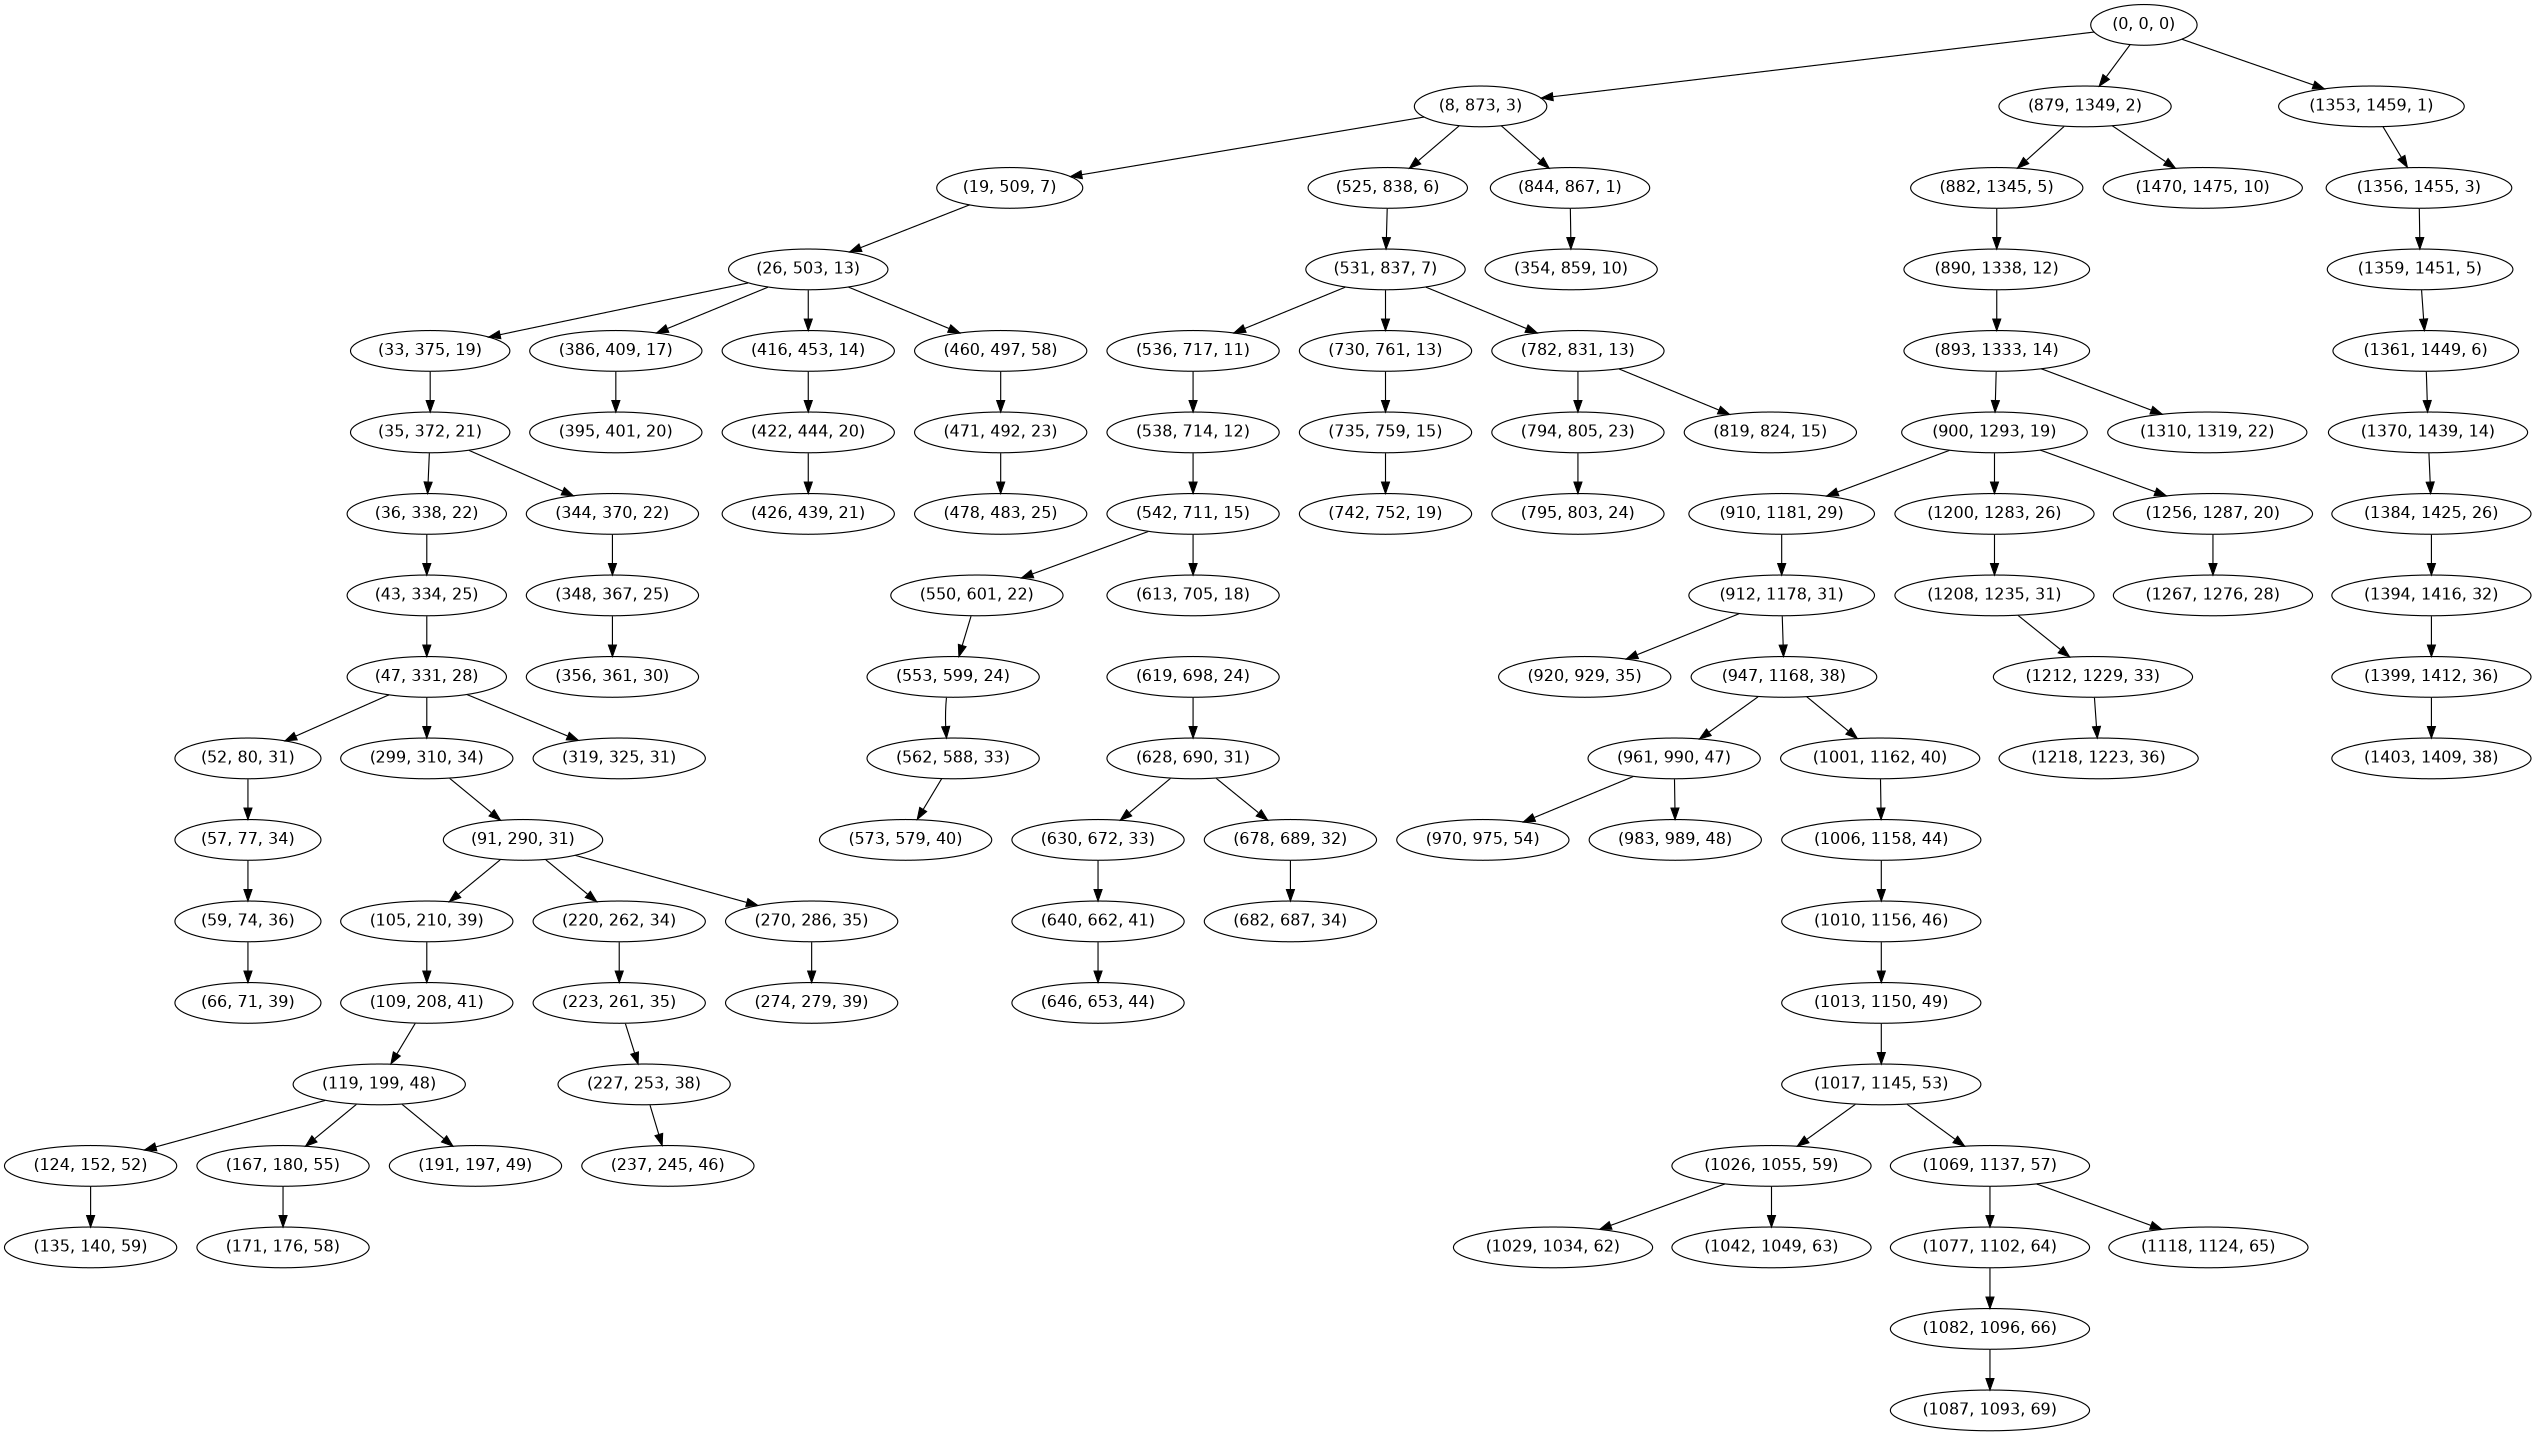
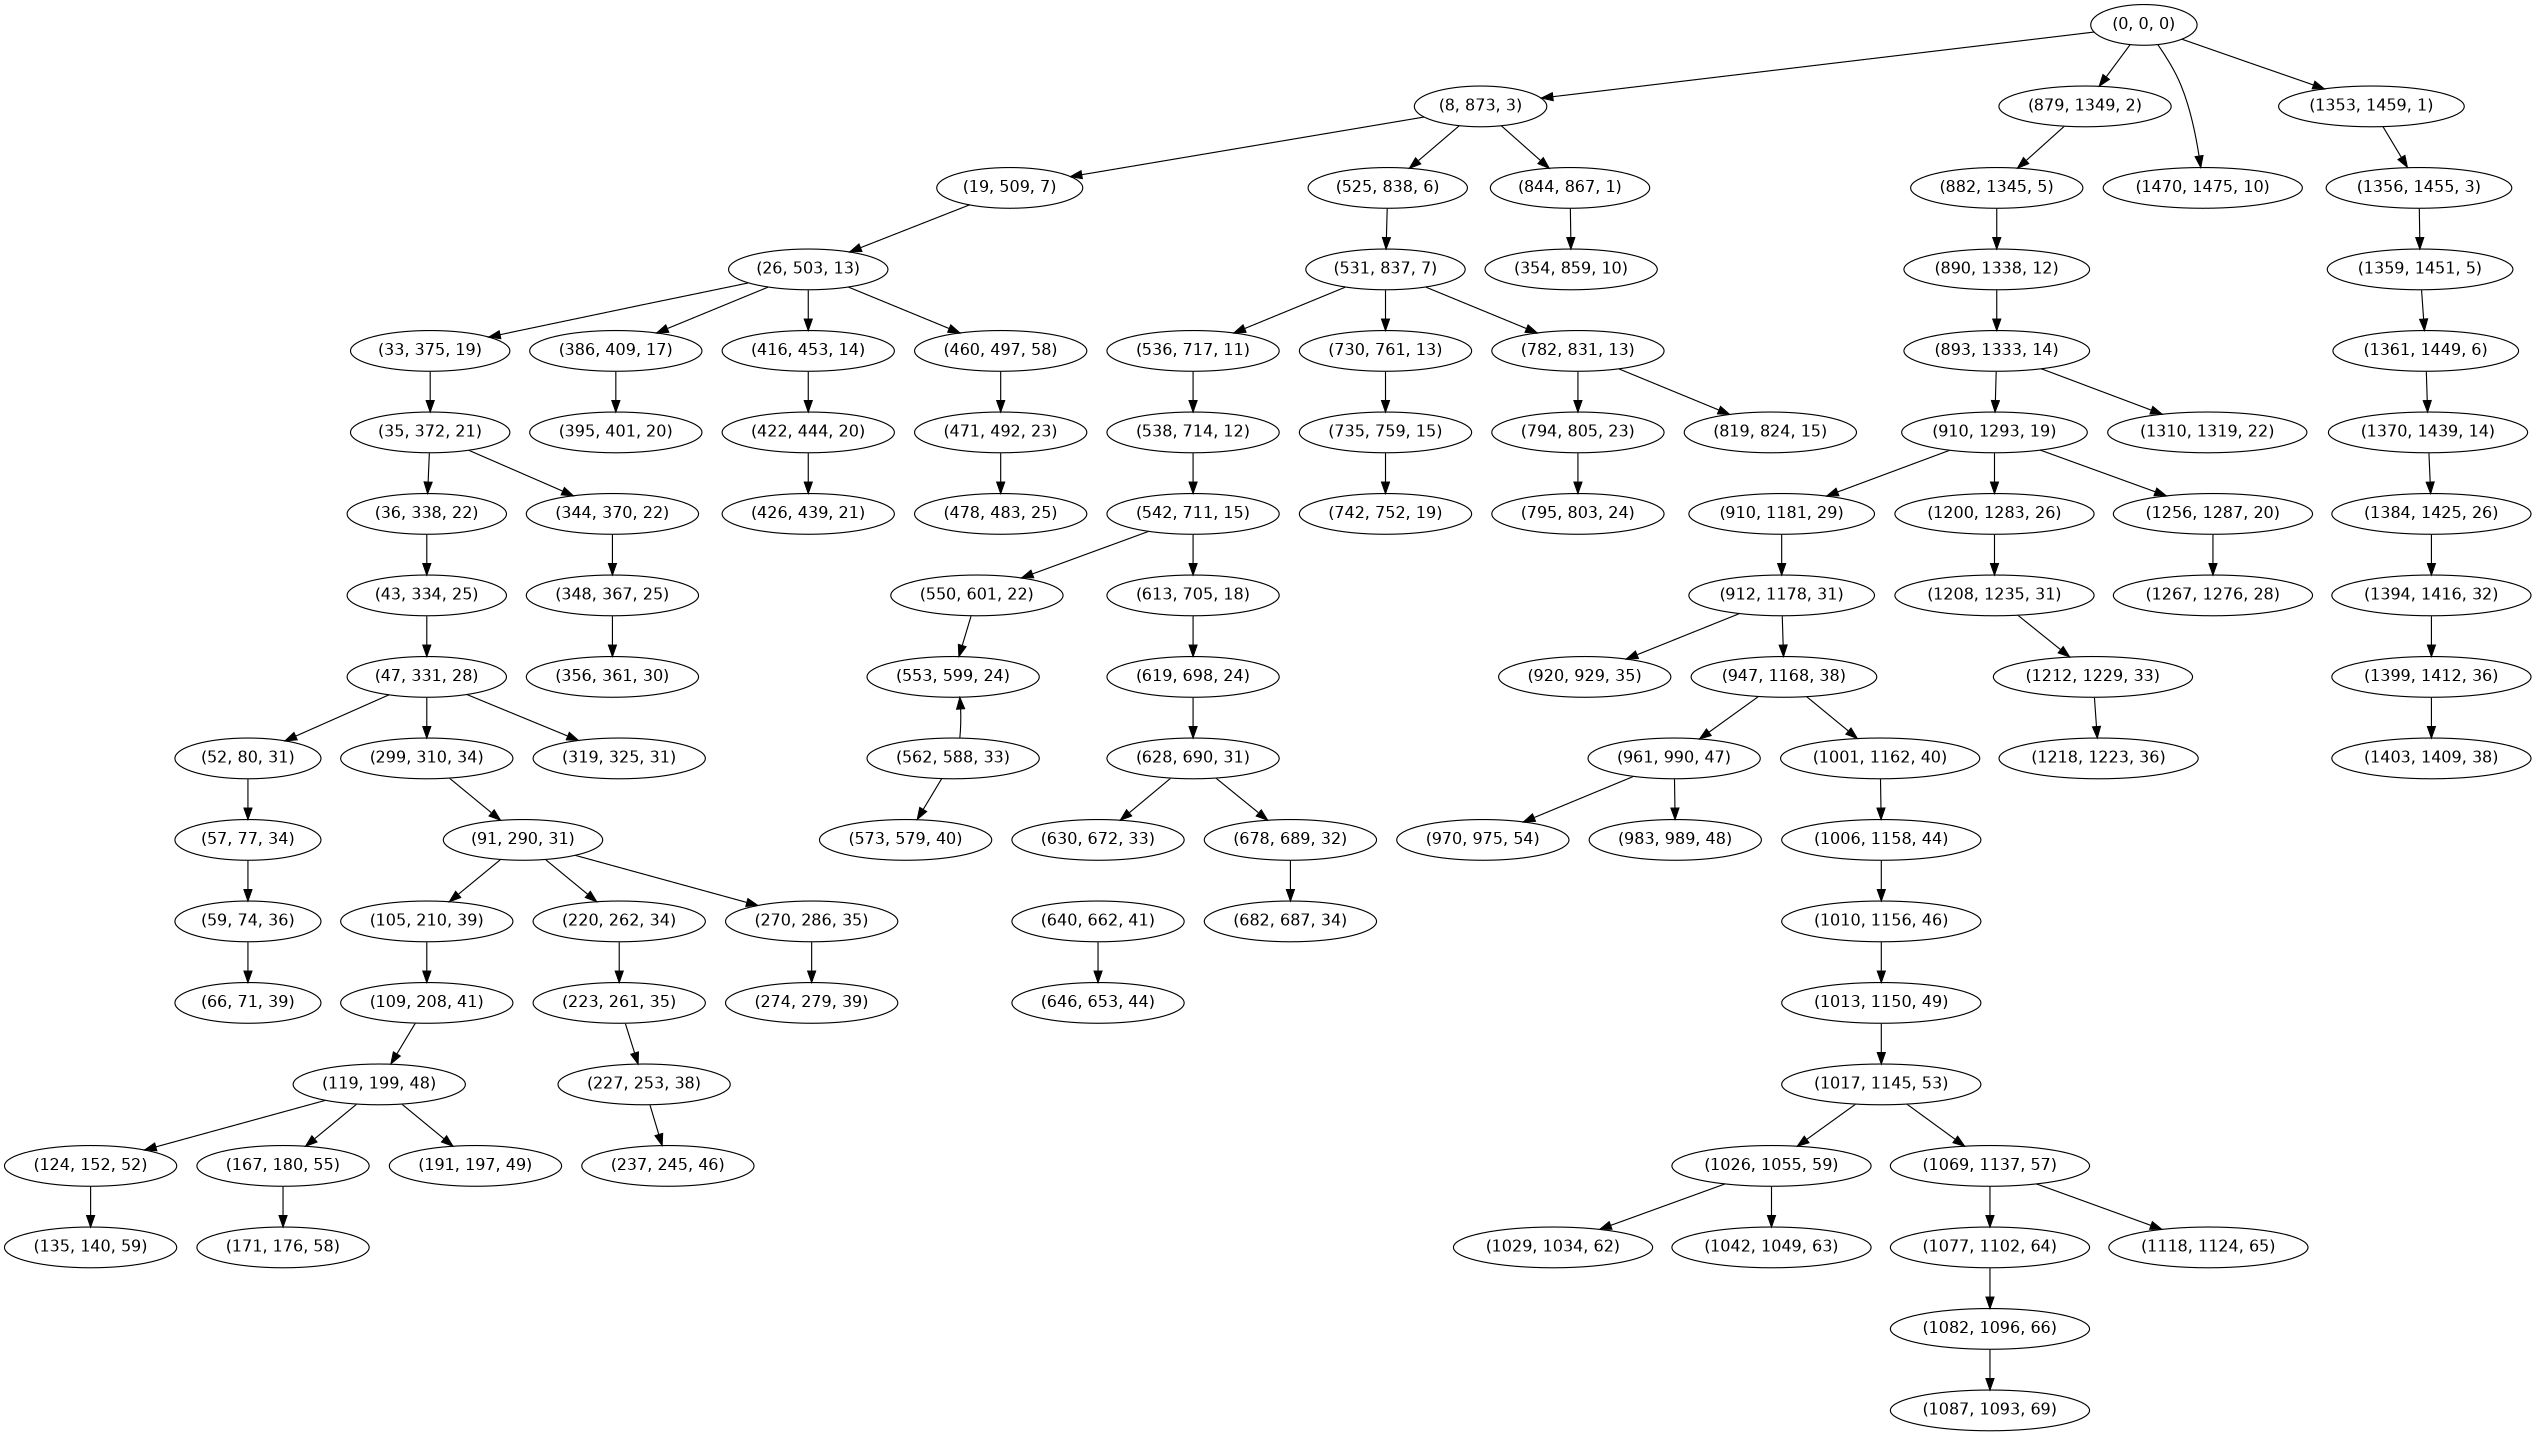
edge "(879, 1349, 2)" -> "(1470, 1475, 10)": now "(0, 0, 0)" -> "(1470, 1475, 10)"
node "(900, 1293, 19)": label "(900, 1293, 19)" -> "(910, 1293, 19)"
edge "(613, 705, 18)" -> "(619, 698, 24)": added
edge "(553, 599, 24)" -> "(562, 588, 33)": reversed
edge "(630, 672, 33)" -> "(640, 662, 41)": removed
